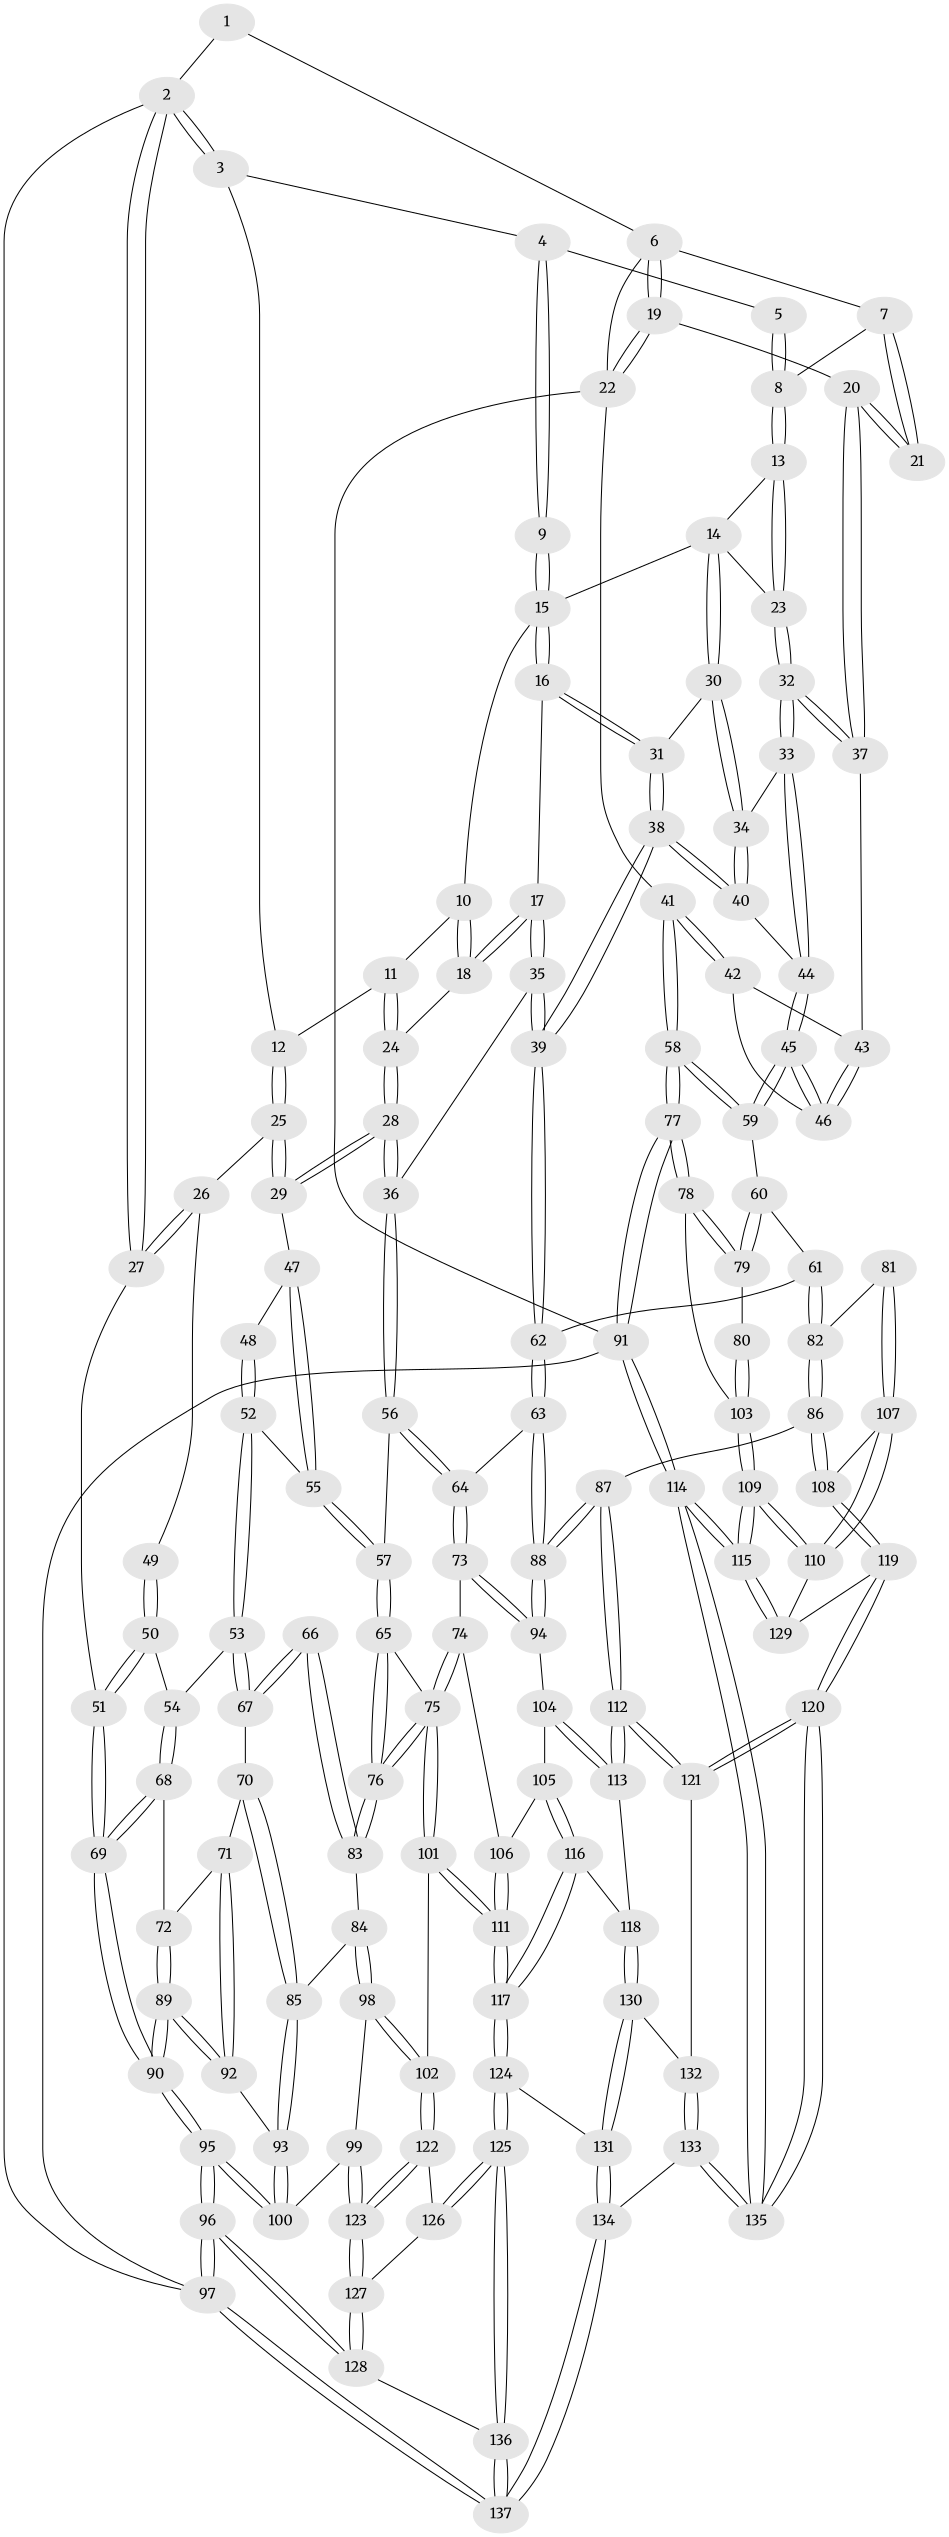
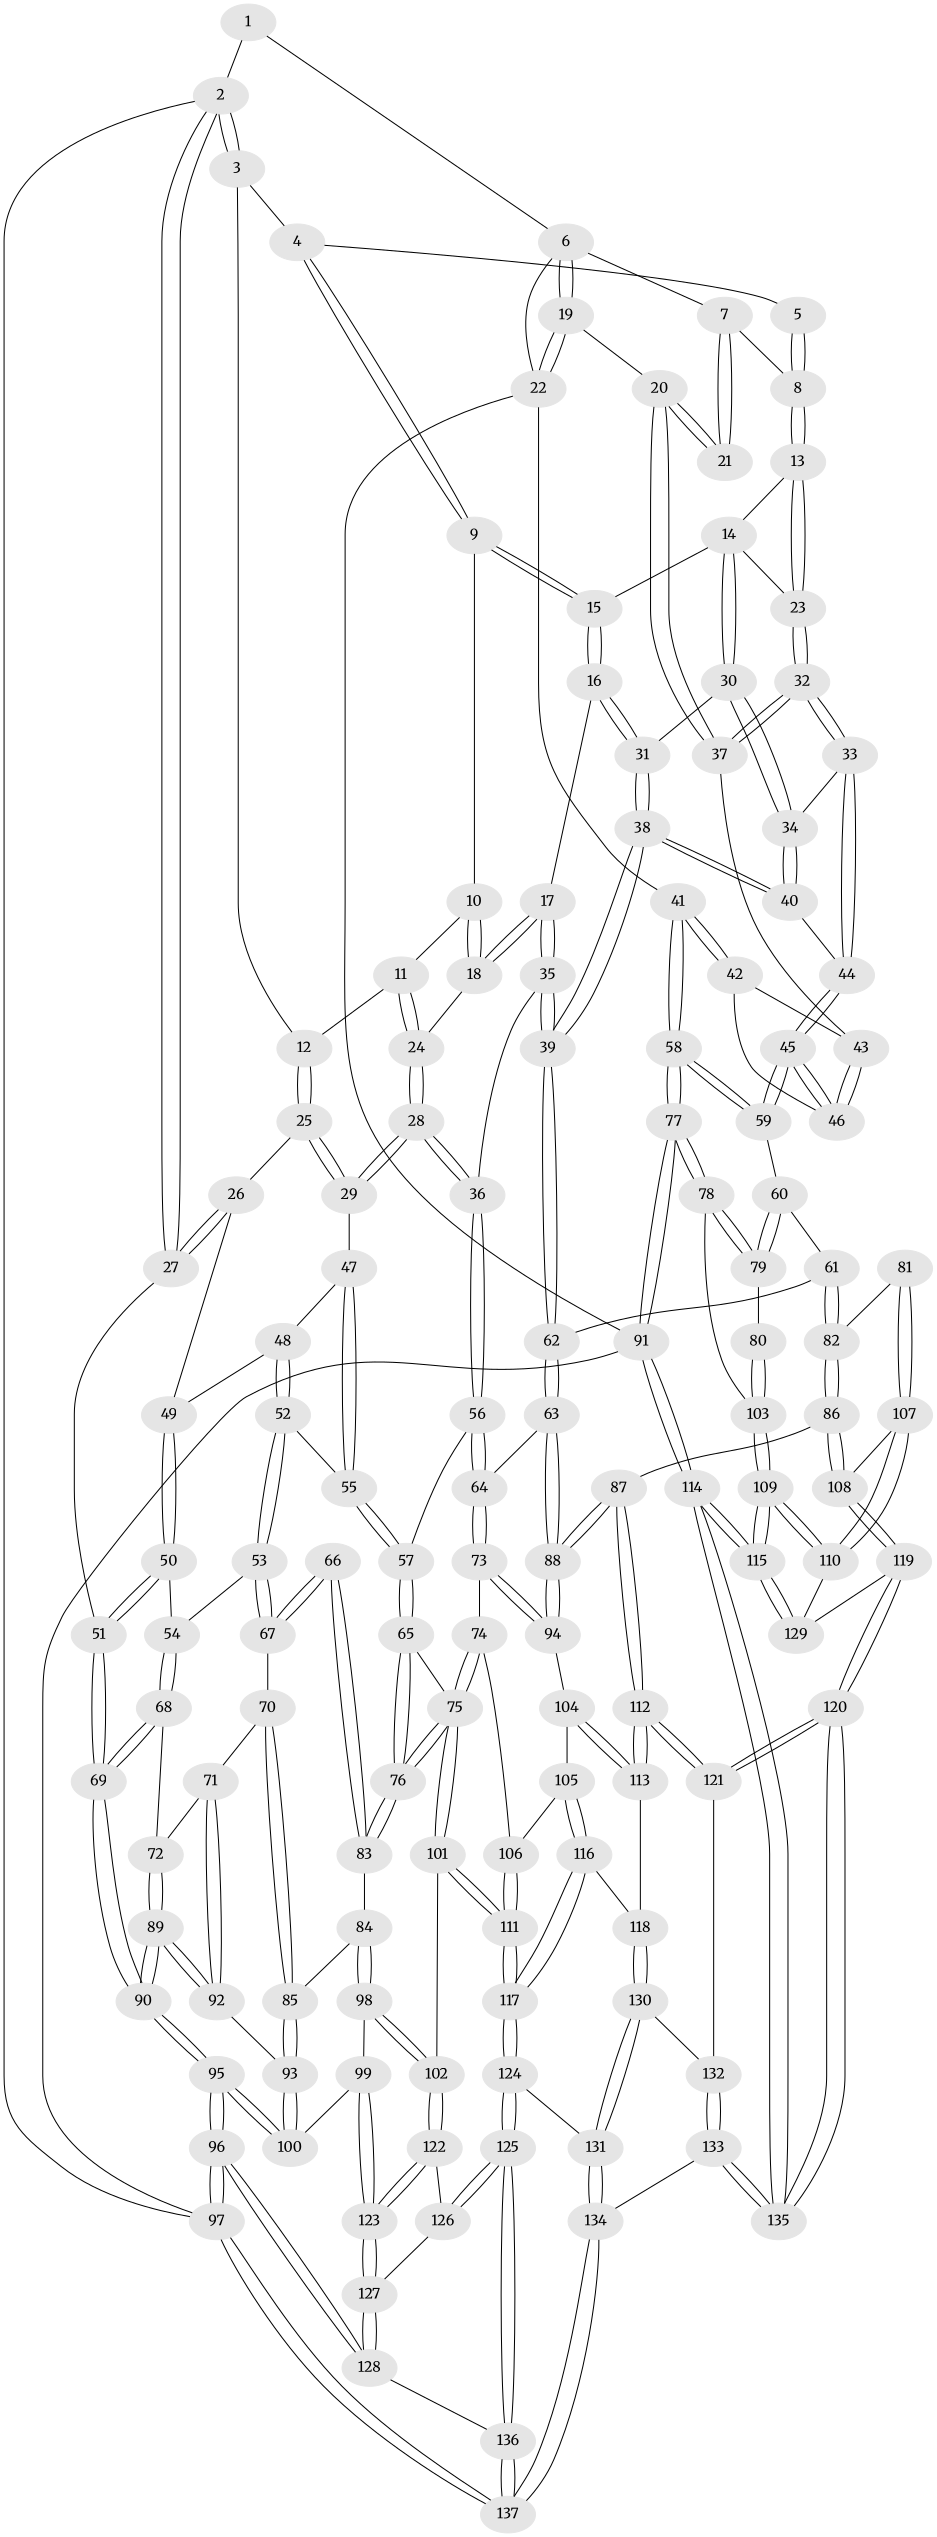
edge "15" -- "10": now "9" -- "10"
edge "48" -- "49": added
